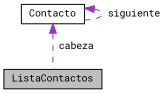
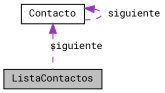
edge "ListaContactos" -> "Contacto": label " cabeza" -> " siguiente"
